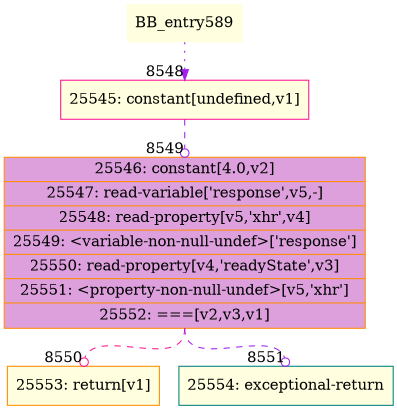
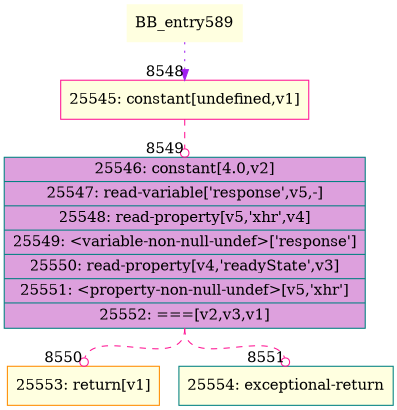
edge "25545: constant[undefined,v1]" -> "25546: constant[4.0,v2]": color purple -> deeppink
node "25546: constant[4.0,v2]": color darkorange -> teal
edge "25546: constant[4.0,v2]" -> "25554: exceptional-return": color purple -> deeppink
